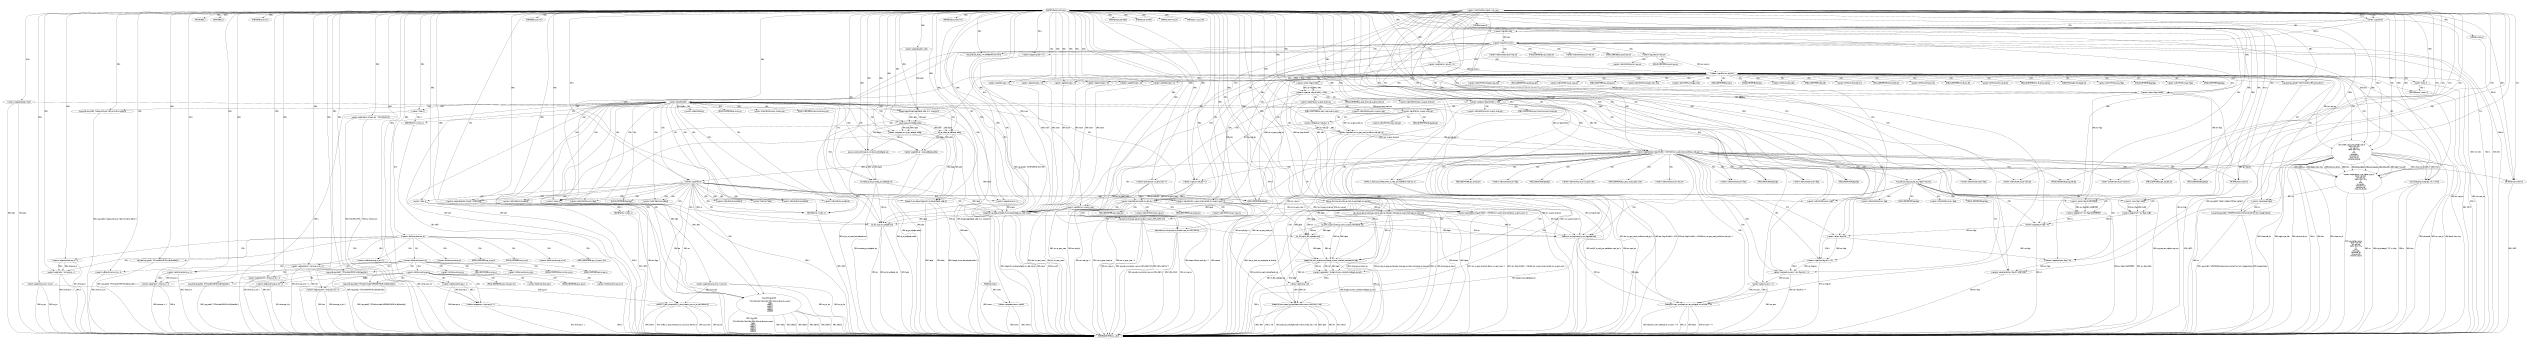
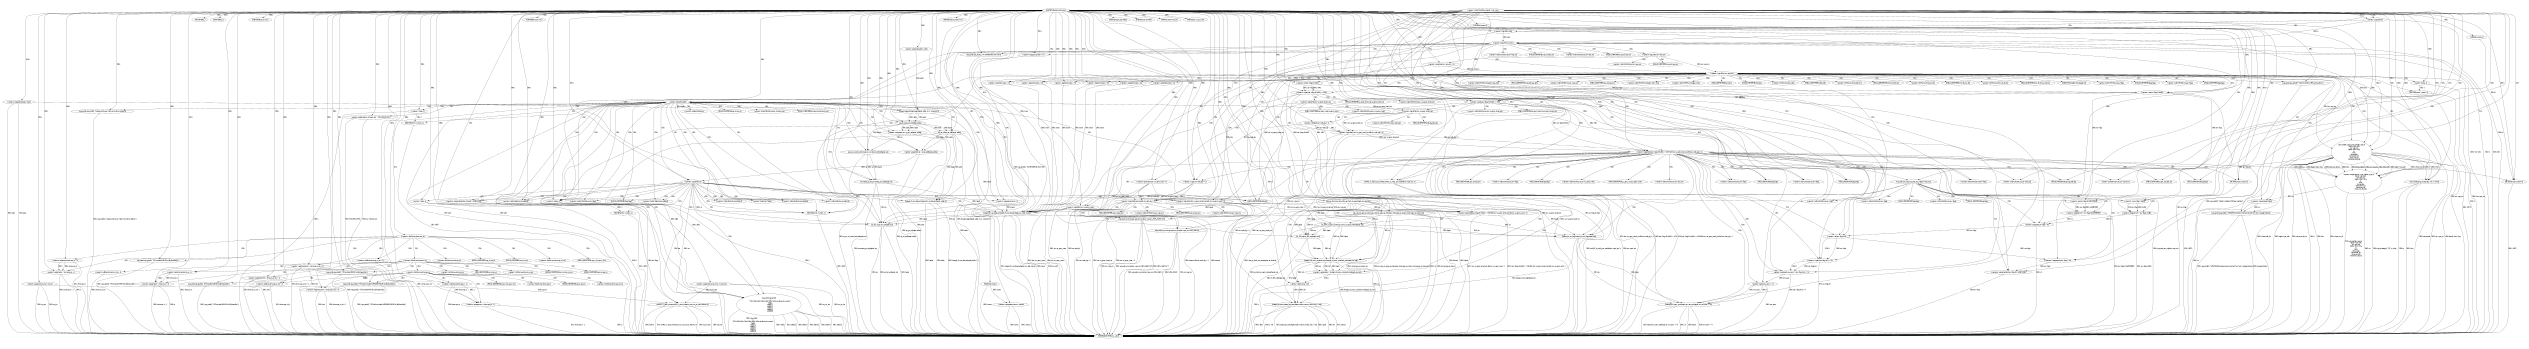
edge "(METHOD,hostapd_notif_assoc)" -> "(<operator>.addition,elems.rsn_ie_len + 2)": now "(METHOD,hostapd_notif_assoc)" -> "(<operator>.indirectIndexAccess,addra[5])"
edge "(<operator>.logicalNot,!addr)" -> "(hostapd_set_sta_flags,hostapd_set_sta_flags(hapda, sta))": now "(<operator>.logicalNot,!addr)" -> "(<operator>.assignment,sta->timeout_next = STA_NULLFUNC)"
